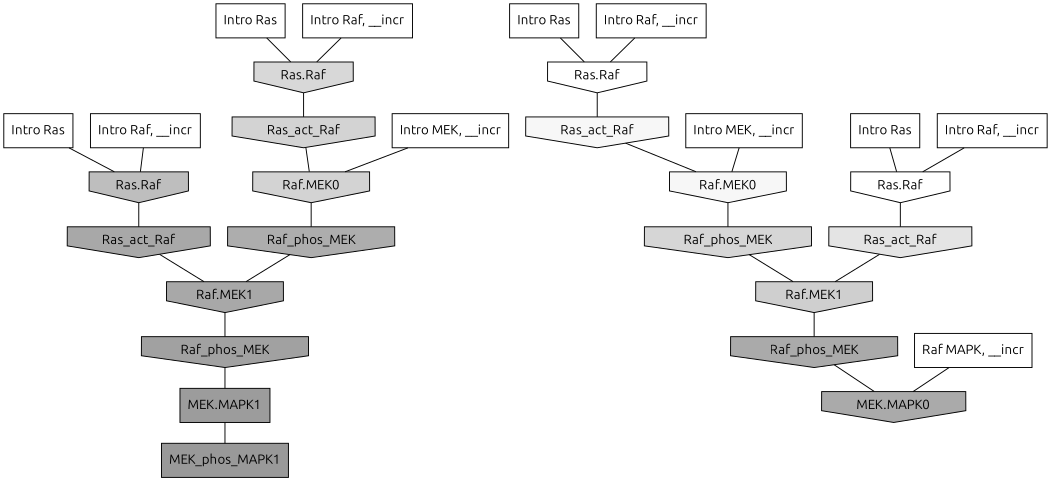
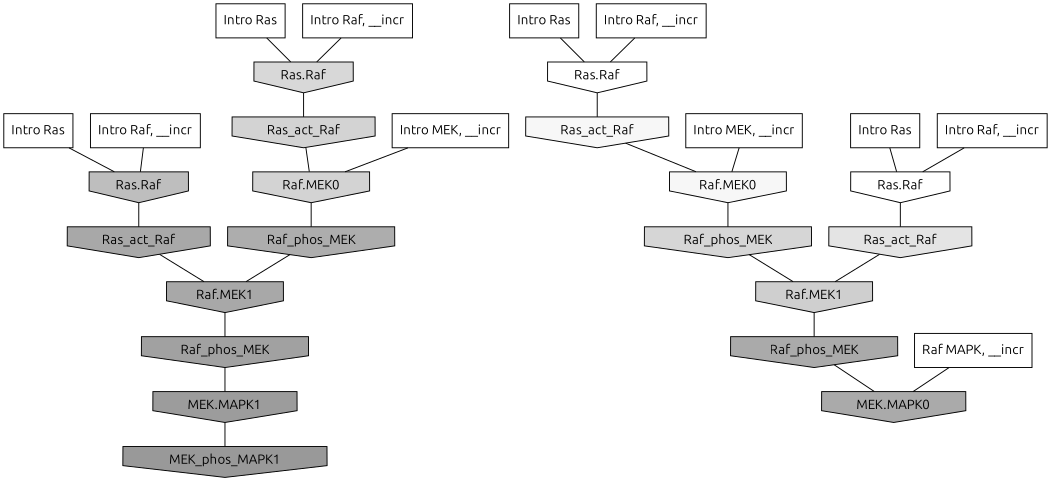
node "MEK.MAPK1": shape box -> invhouse
node "MEK_phos_MAPK1": shape box -> invhouse
